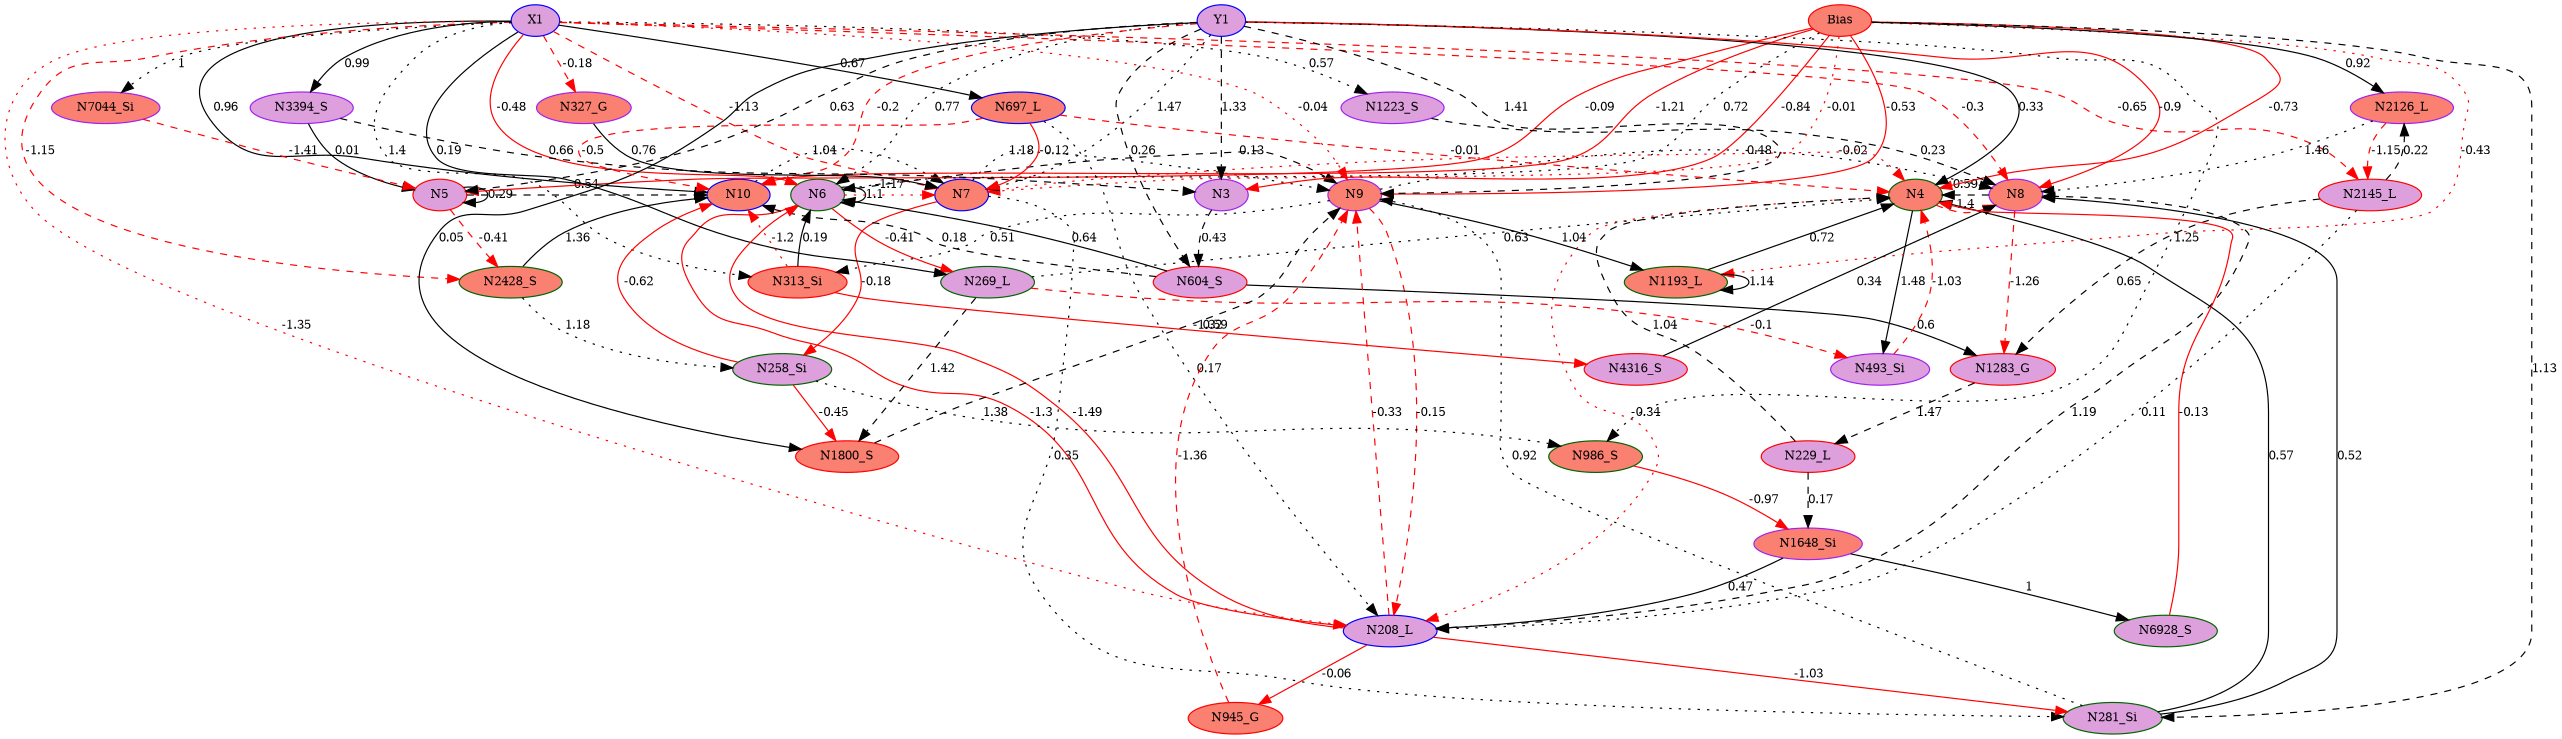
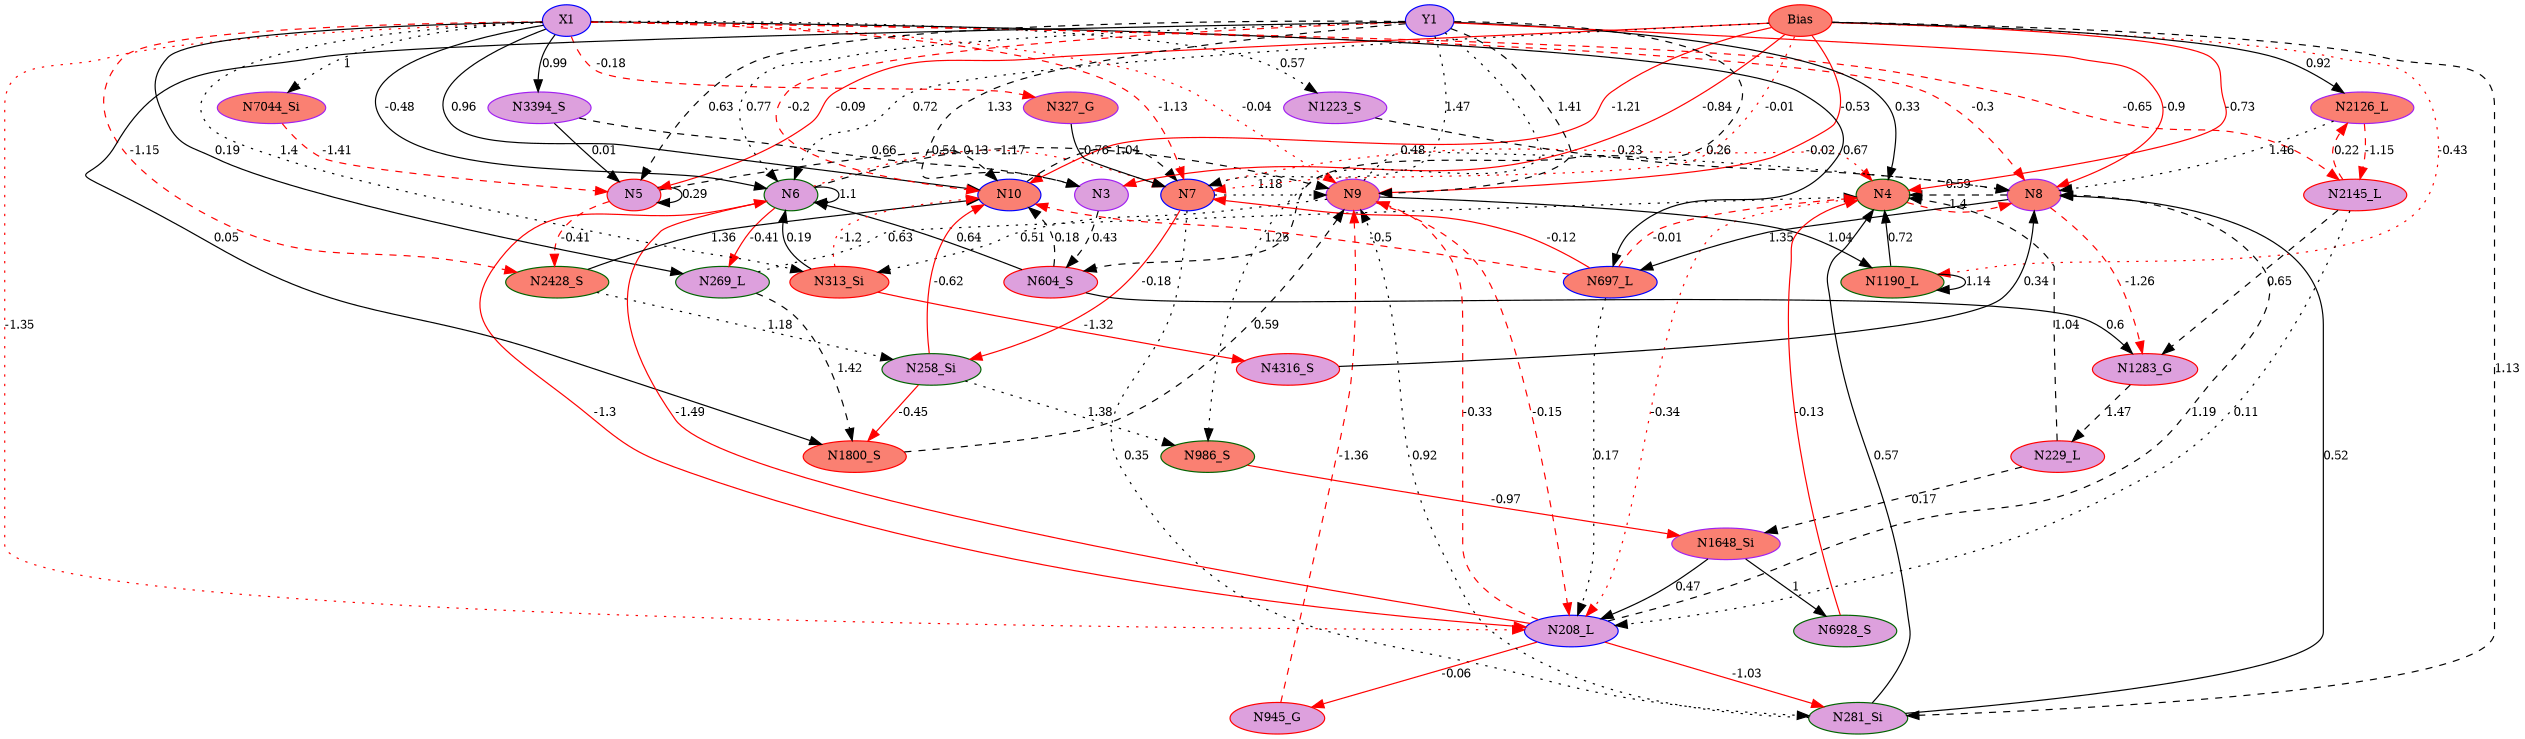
edge "X1" -> "N6": color red -> black
edge "N10" -> "N7": style dotted -> dashed
edge "N2145_L" -> "N2126_L": color black -> red
edge "N8" -> "N697_L": added, label "1.35"
node "N1193_L": label "N1193_L" -> "N1190_L"
node "N493_Si": removed
node "N945_G": fillcolor salmon -> plum
